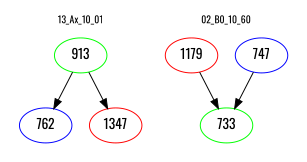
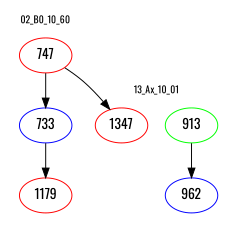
node "747": color blue -> red
edge "913" -> "1347": now "747" -> "1347"
edge "1179" -> "733": reversed
node "762": label "762" -> "962"
node "733": color green -> blue
